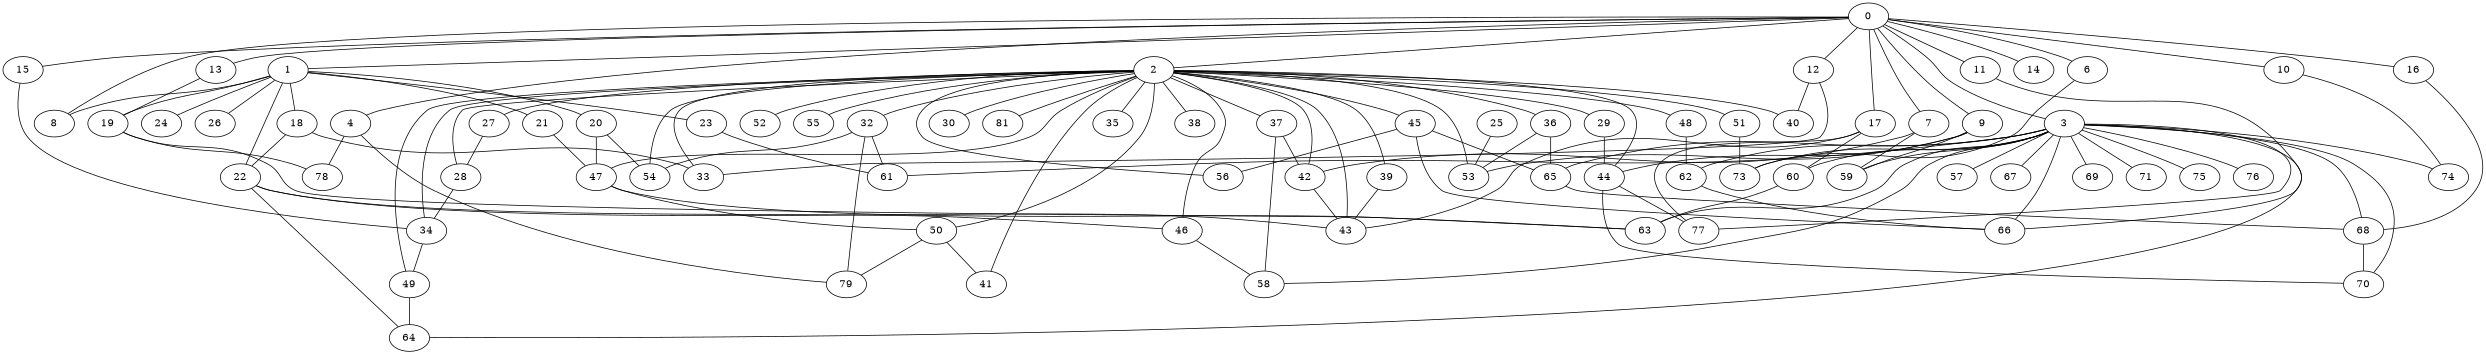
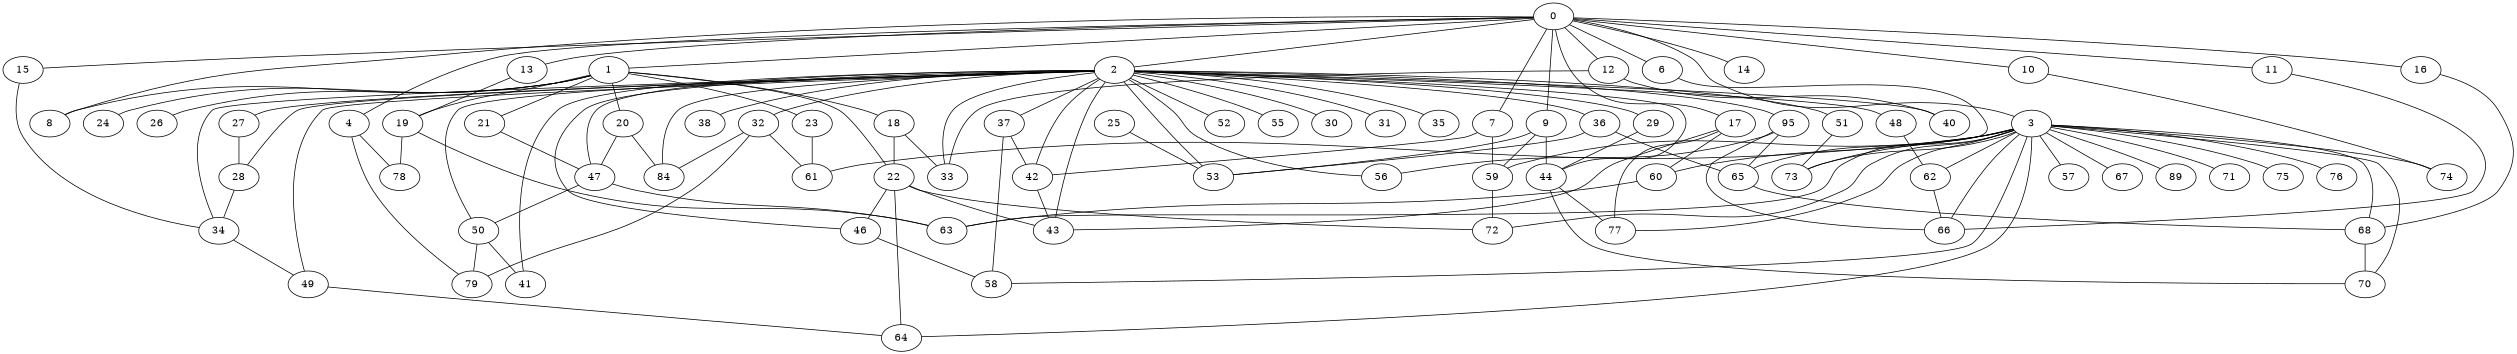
node "81": label "81" -> "31"
node "45": label "45" -> "95"
node "54": label "54" -> "84"
node "39": removed
node "69": label "69" -> "89"
node "72": added
